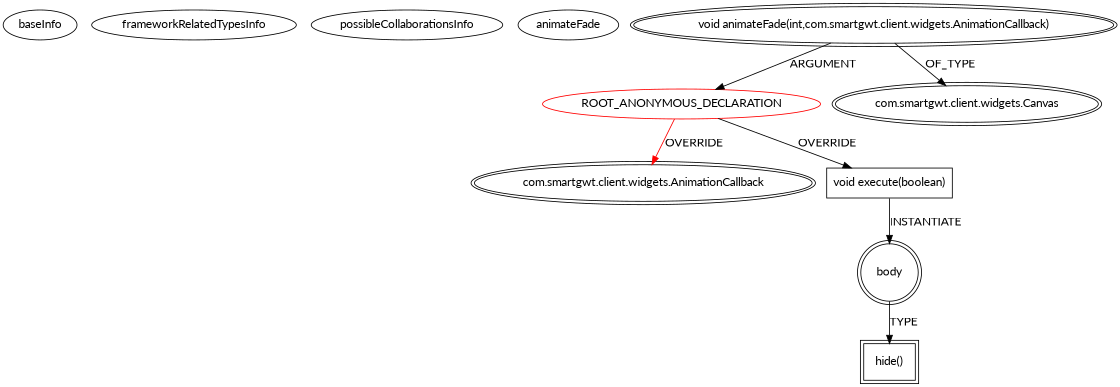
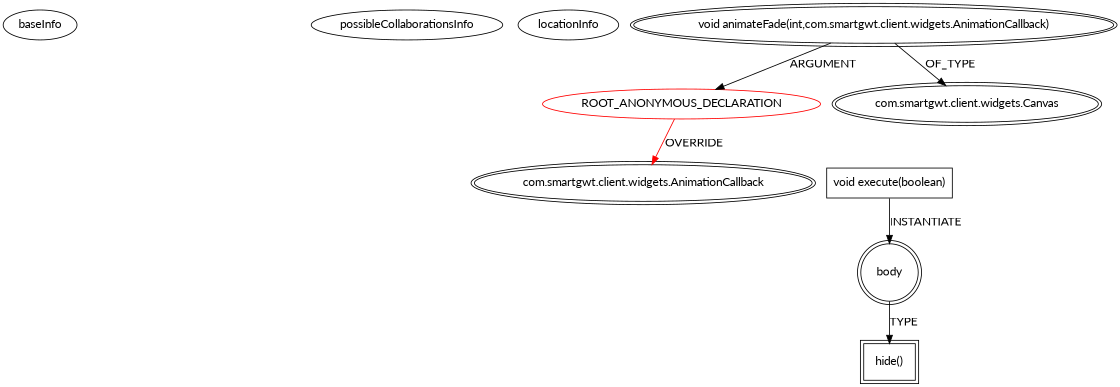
node "frameworkRelatedTypesInfo": removed
node "animateFade": label "animateFade" -> "locationInfo"
edge "ROOT_ANONYMOUS_DECLARATION" -> "void execute(boolean)": removed, label "OVERRIDE"
